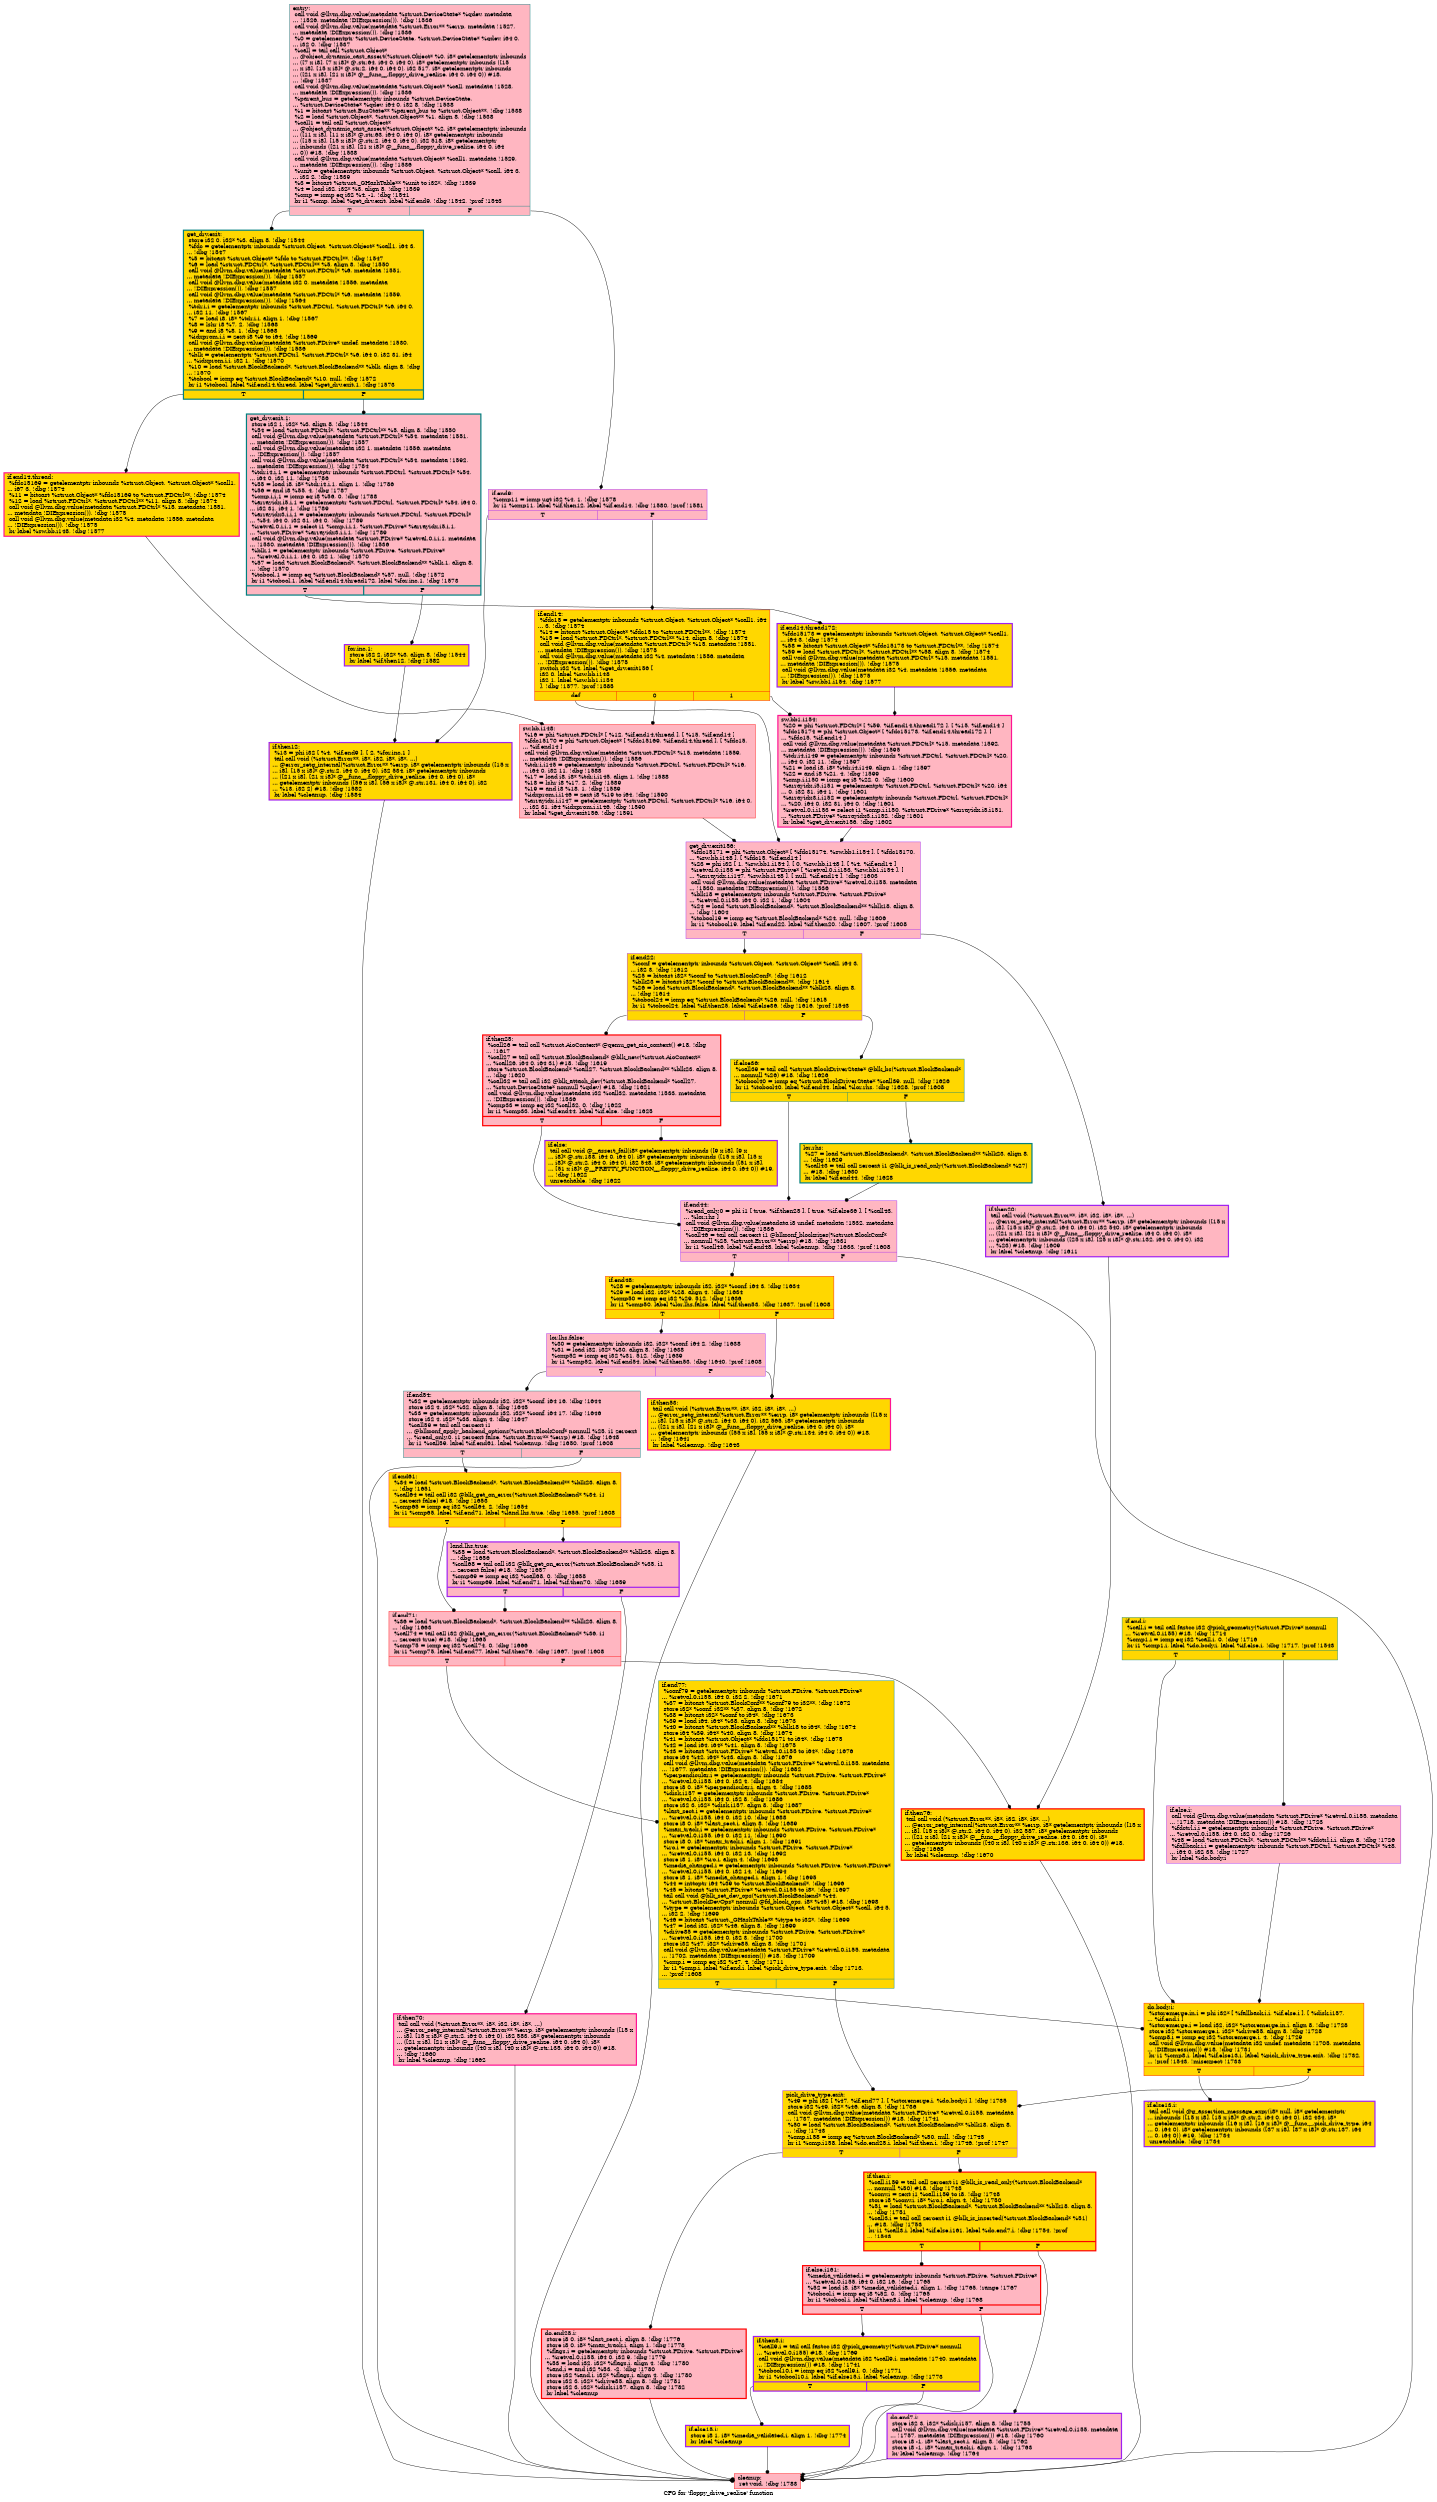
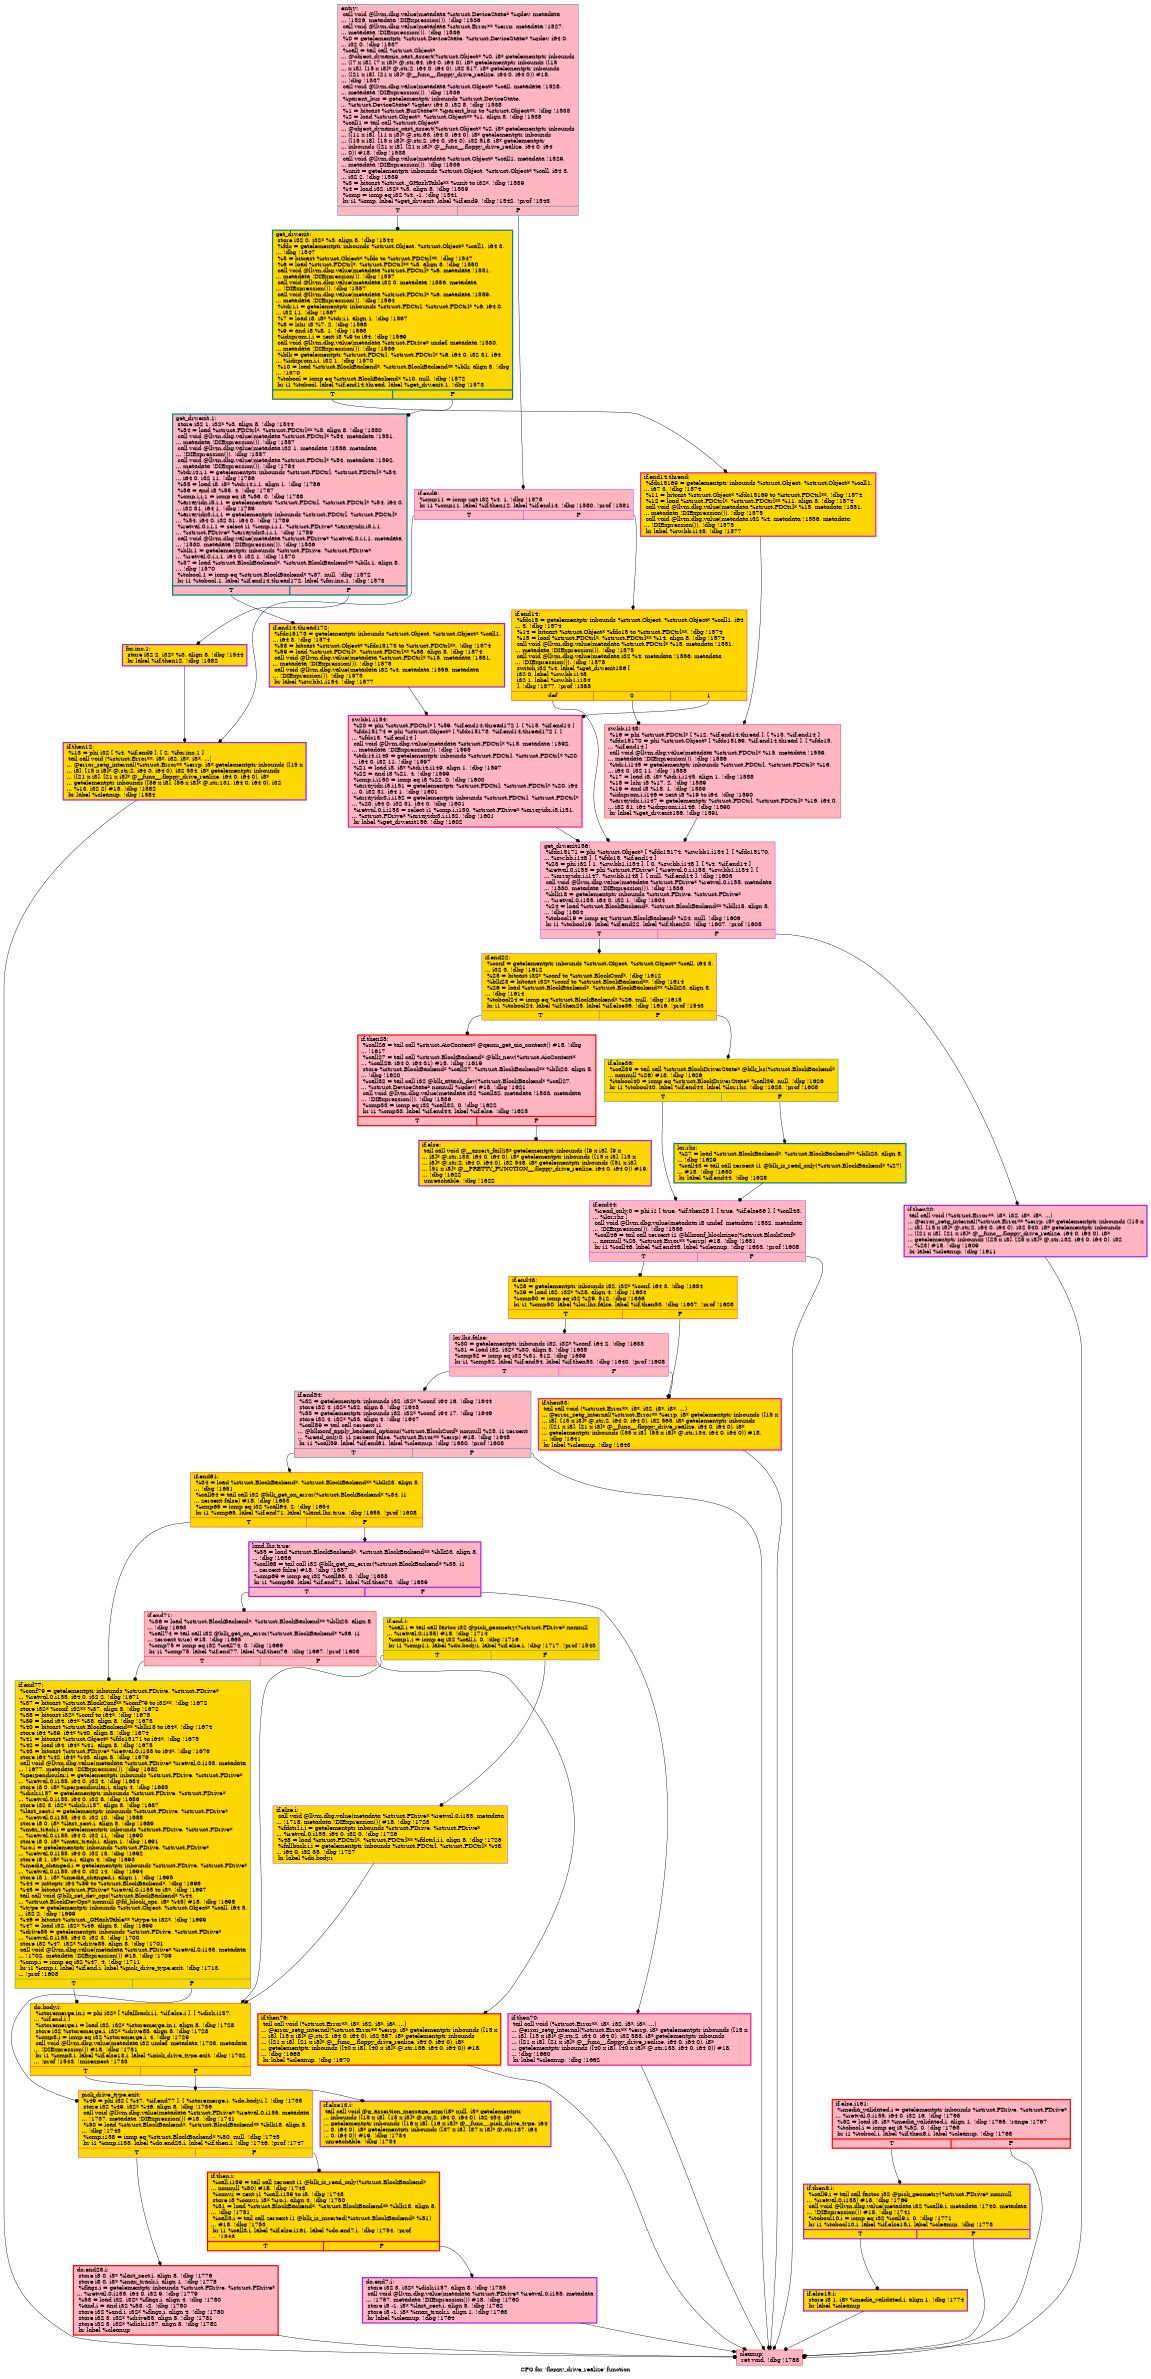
edge "if.then25:" -> "if.end44:": removed
edge "if.then20:" -> "if.then76:": now "if.then20:" -> "cleanup:"
edge "if.end61:" -> "if.end71:": now "if.end61:" -> "if.end77:"
node "if.else.i:": fillcolor lightpink -> gold
edge "if.then.i:" -> "if.else.i161:": removed
